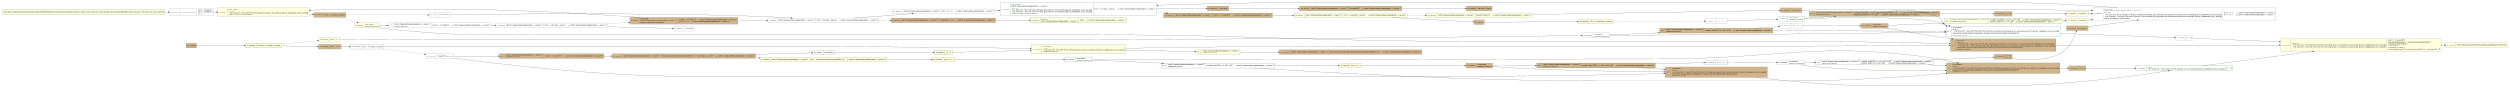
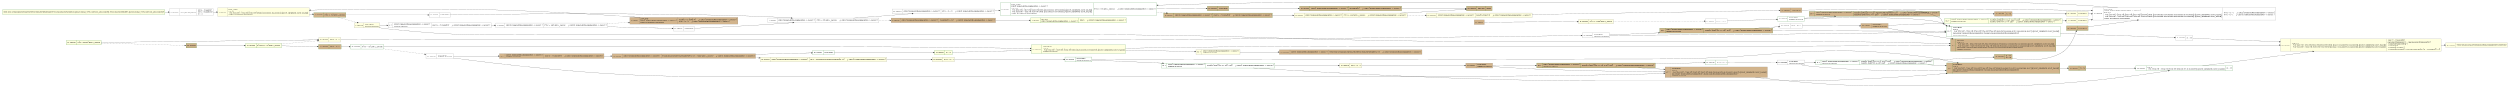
edge "13: 0x002b" -> "15: 0x0033": now "13: 0x002b" -> "59: 0x00c6"
edge "6: 0x0013" -> "7: 0x001c": now "63: 0x001c" -> "7: 0x001c"
node "24: 0x0051": added
